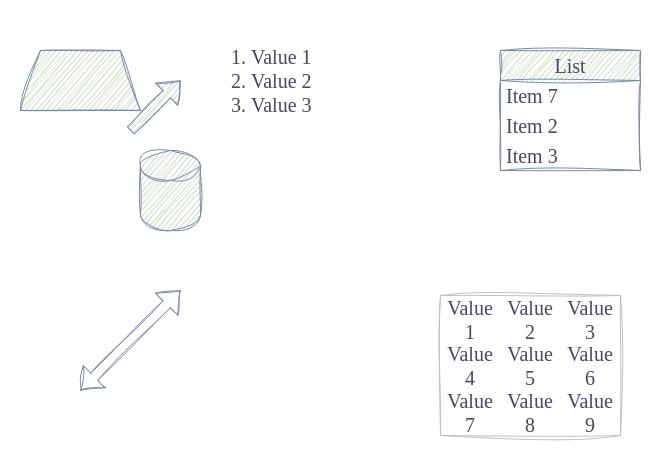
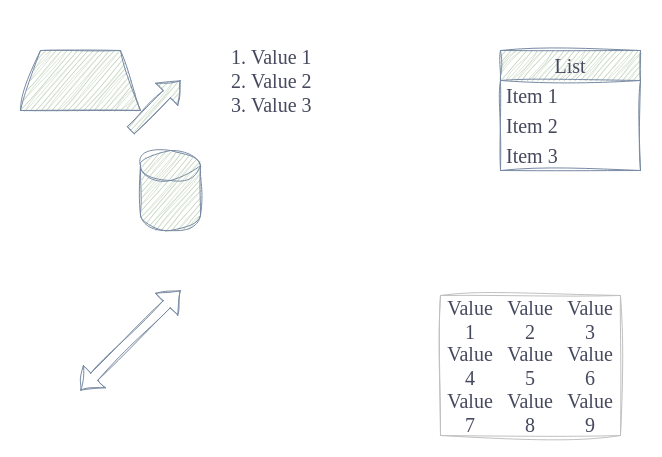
node "Item 7": label "Item 7" -> "Item 1"
